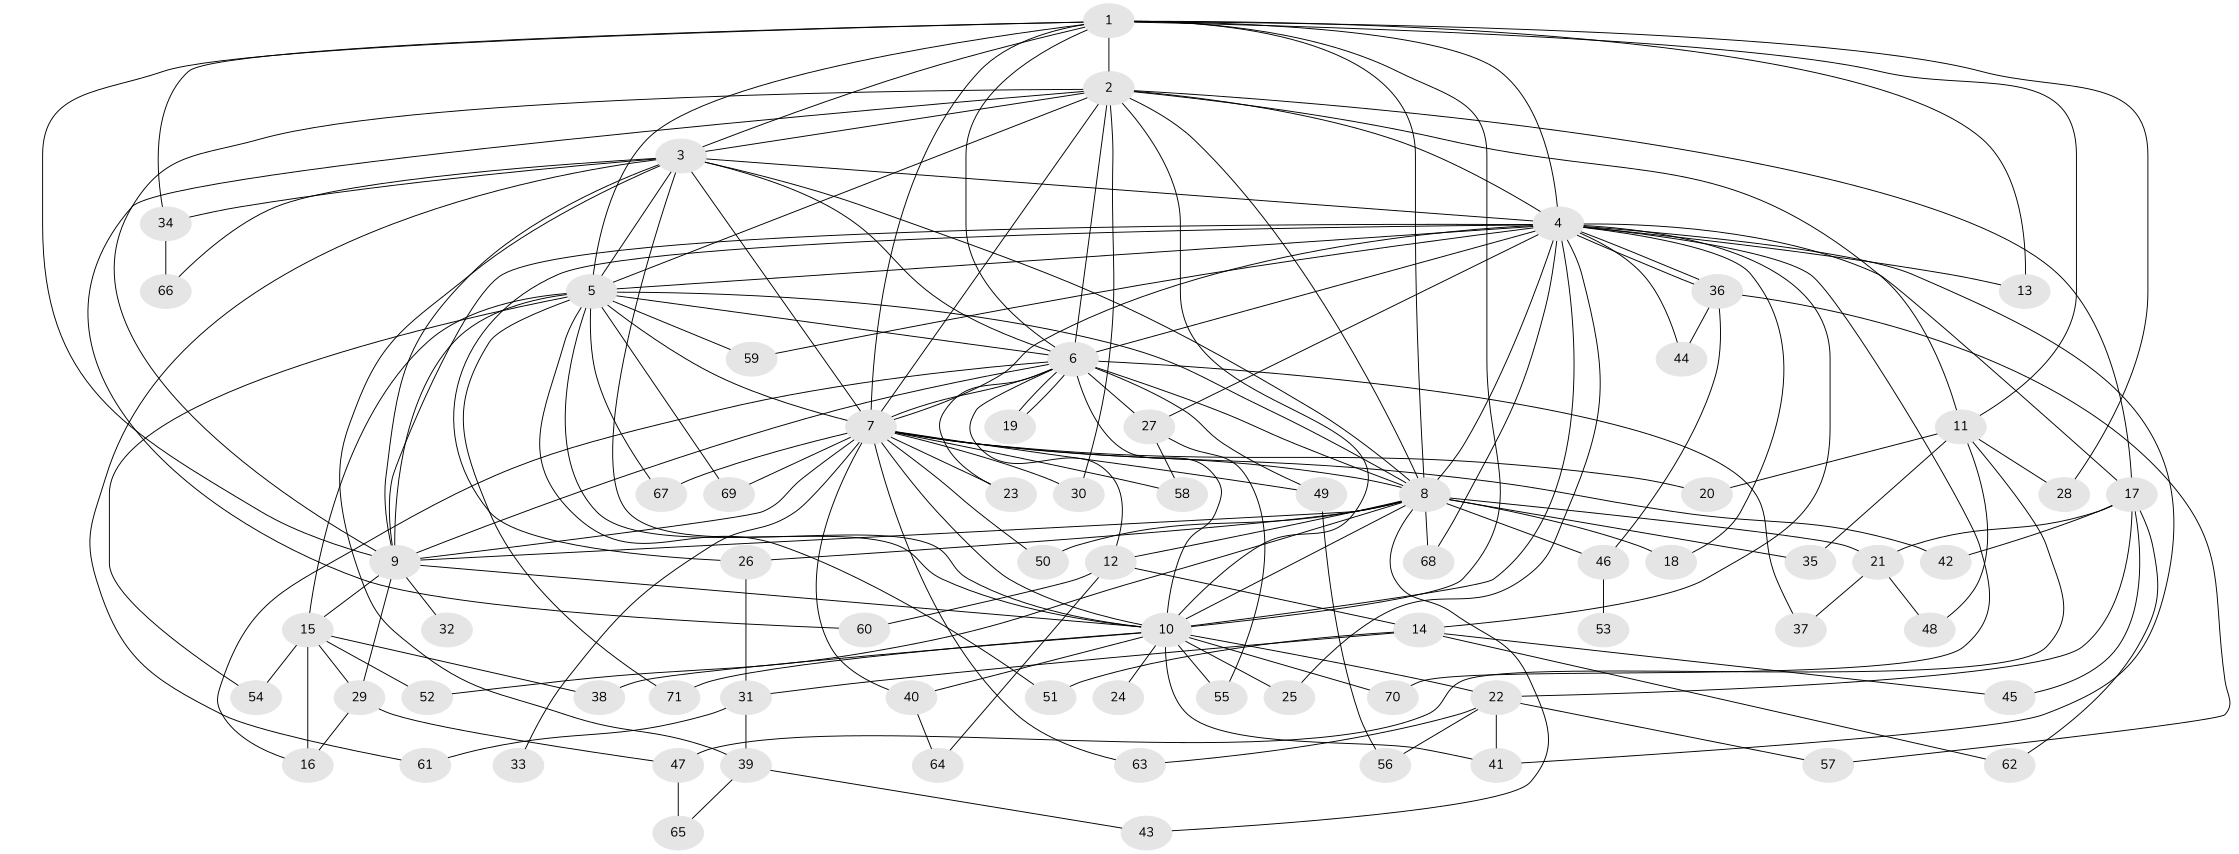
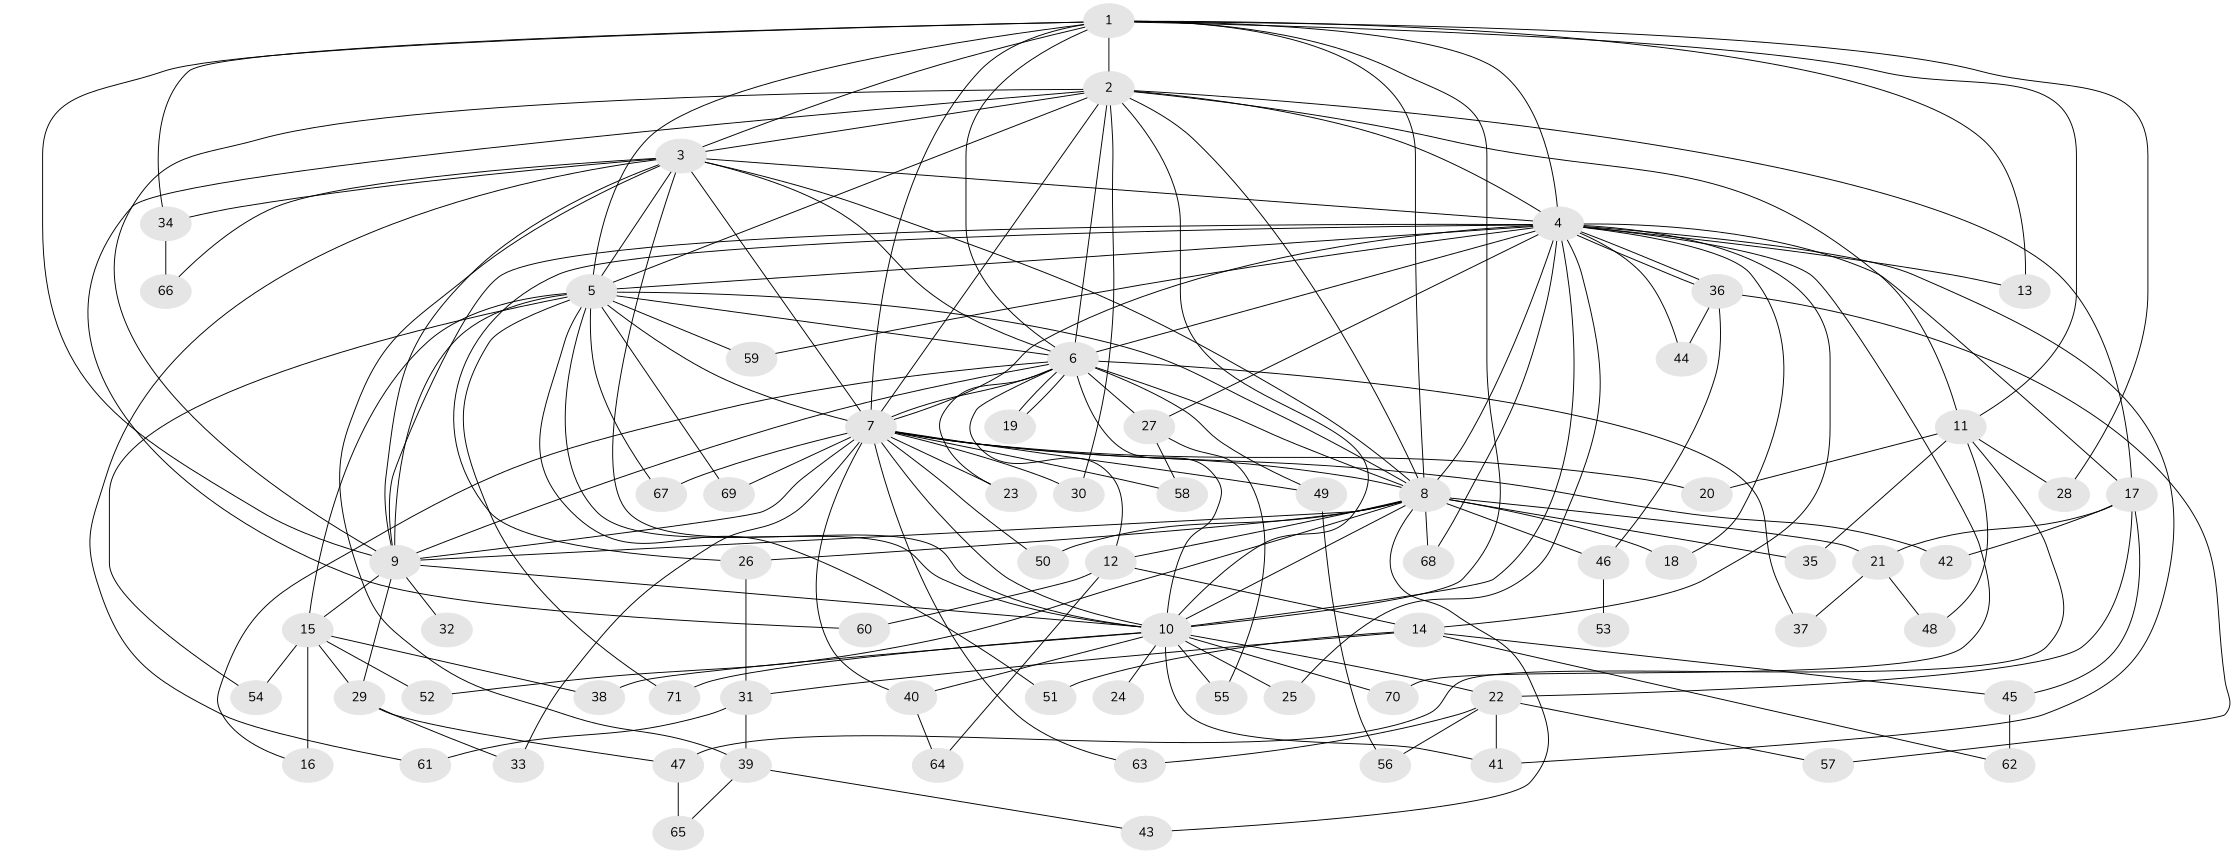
edge "17" -- "62": now "45" -- "62"
edge "29" -- "16": now "29" -- "33"
